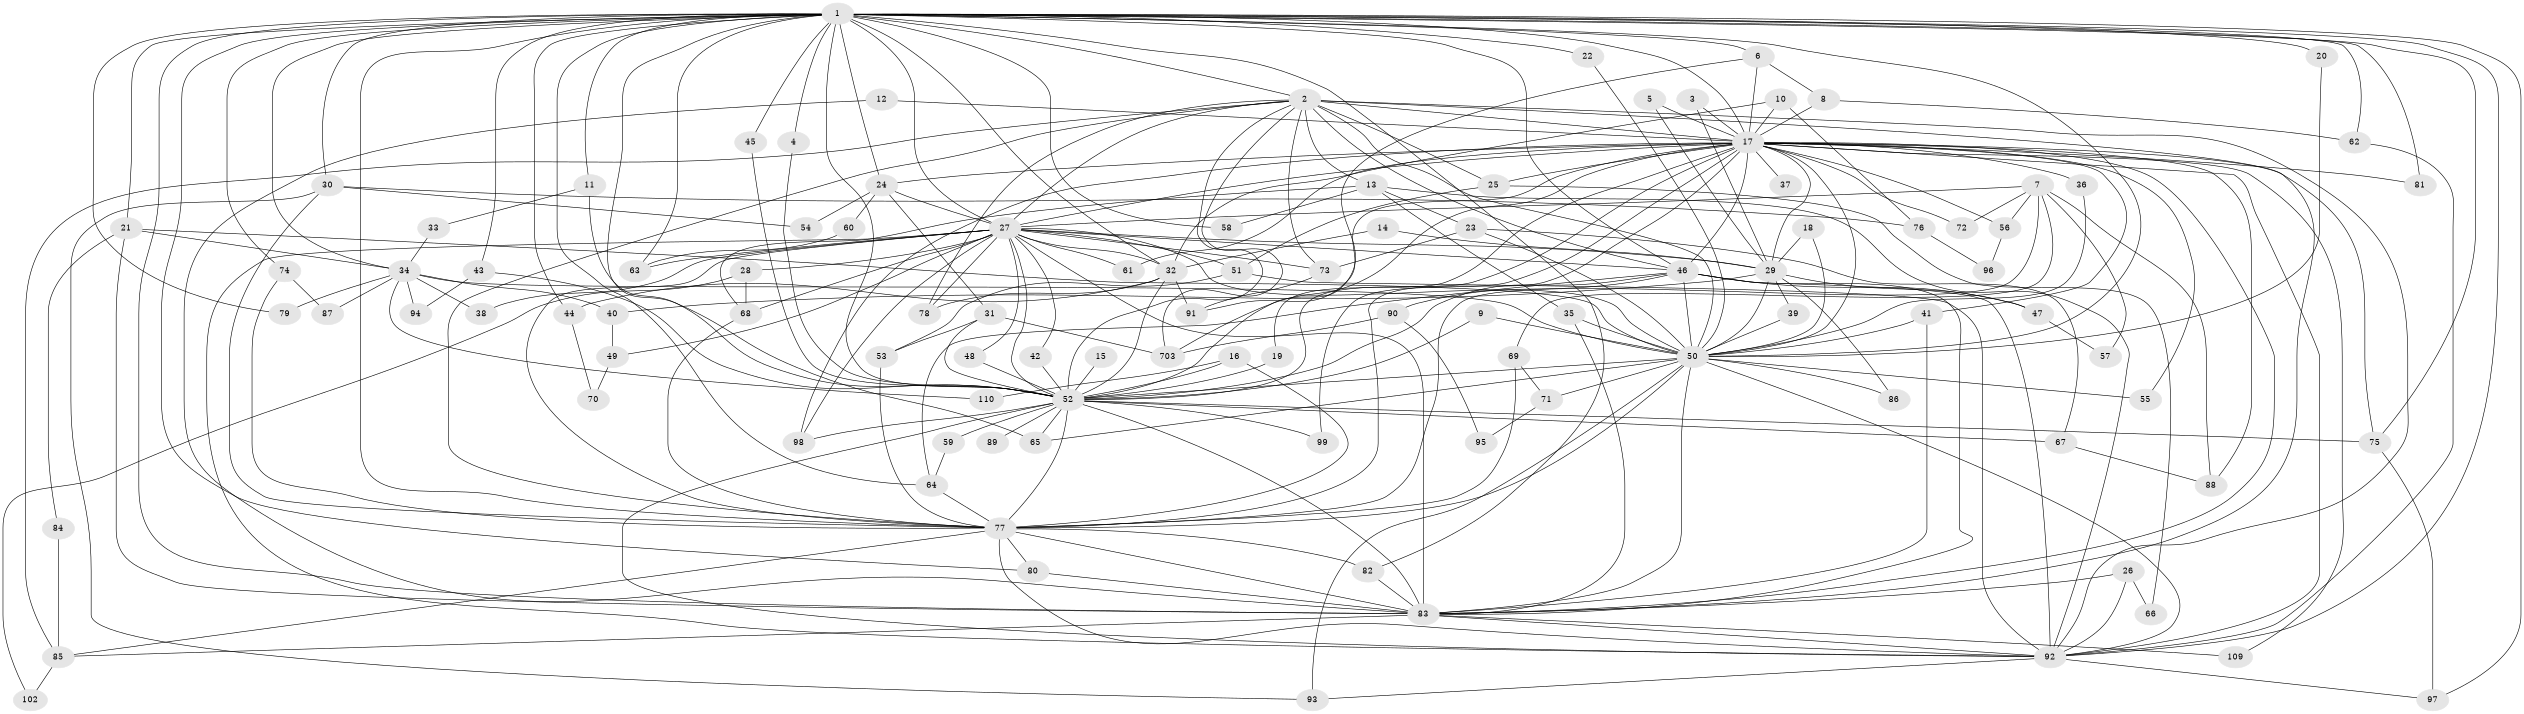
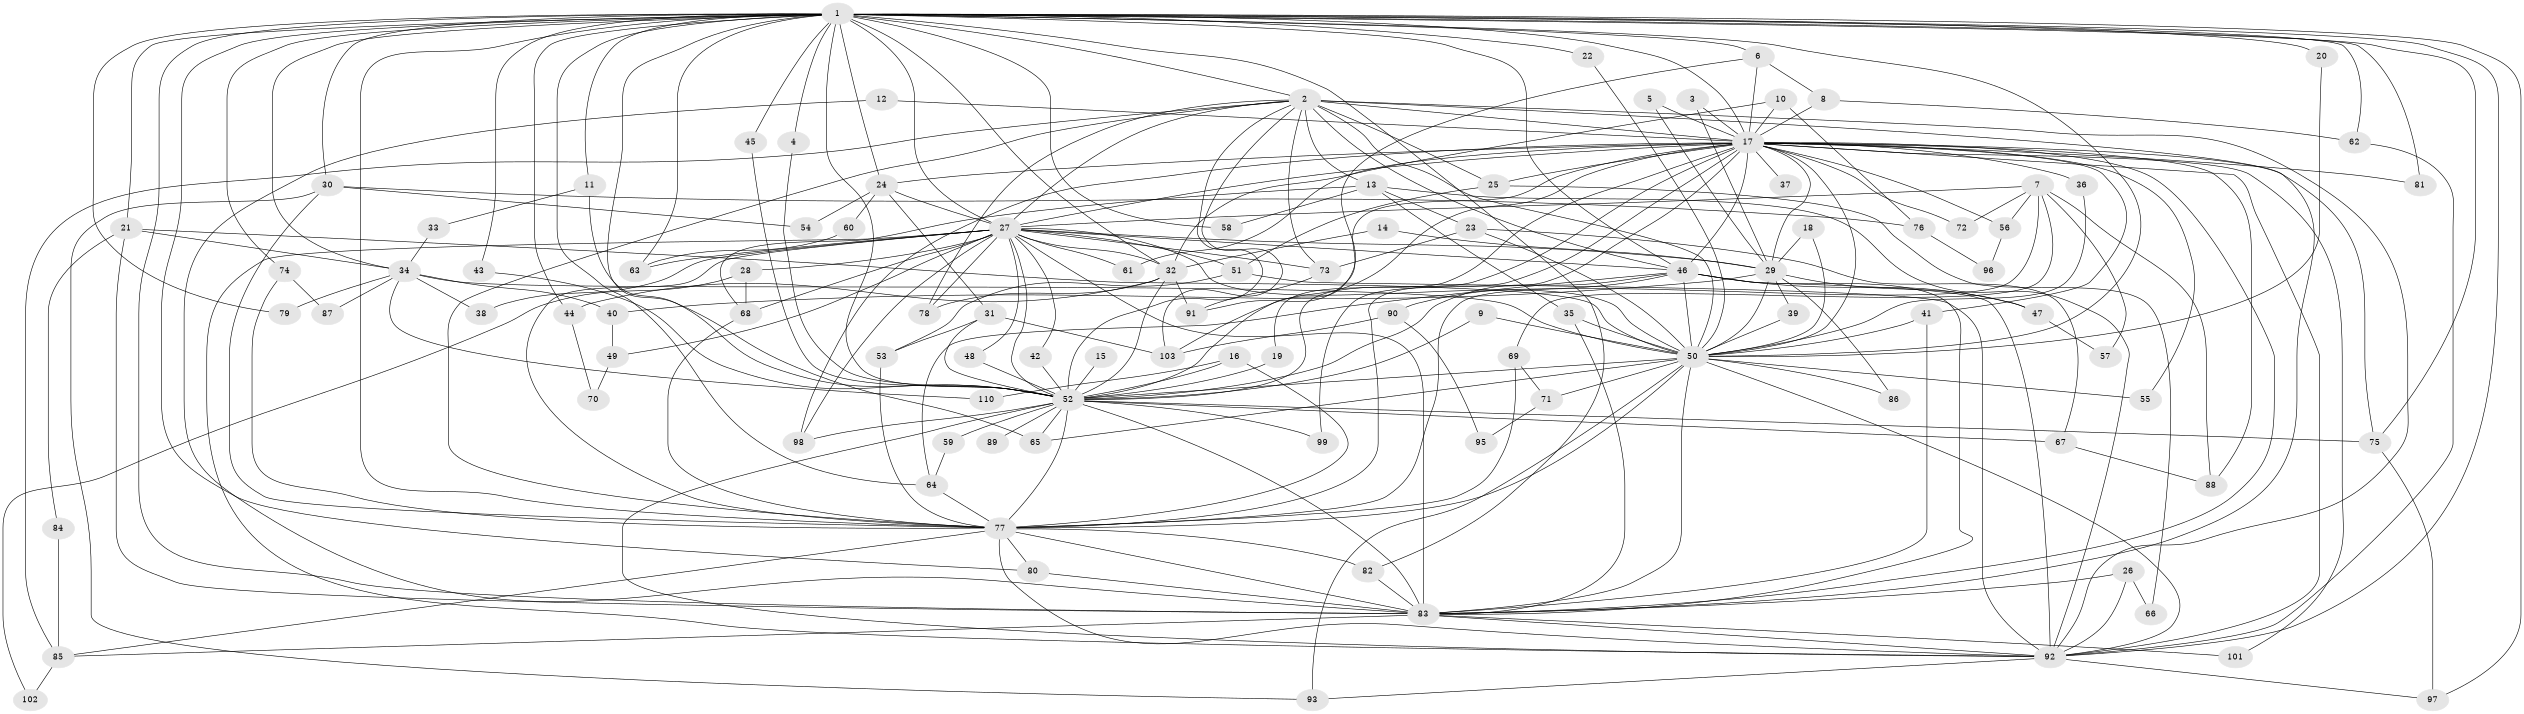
node "94": removed
node "703": label "703" -> "103"
node "109": label "109" -> "101"
